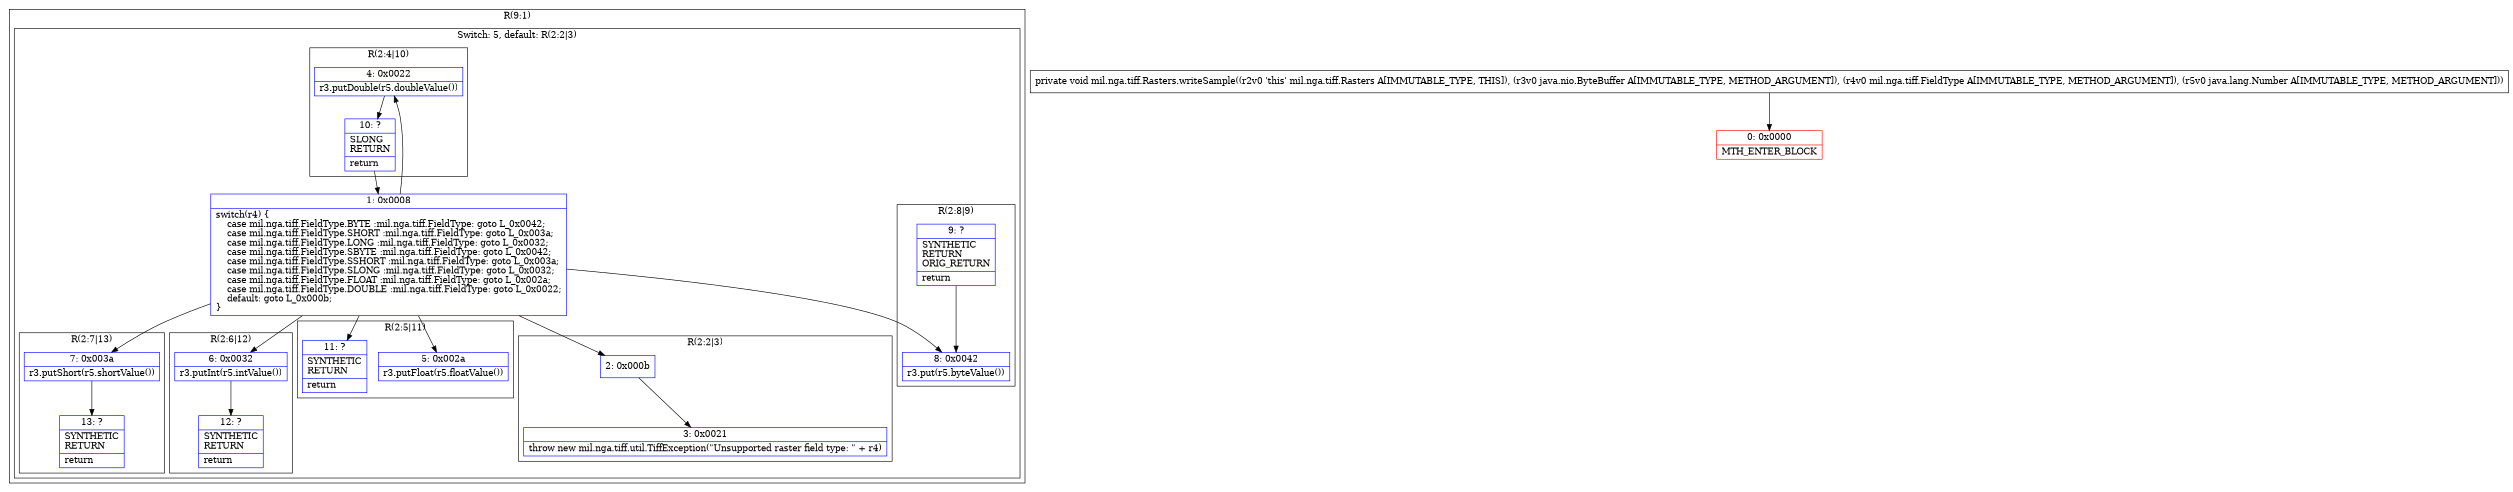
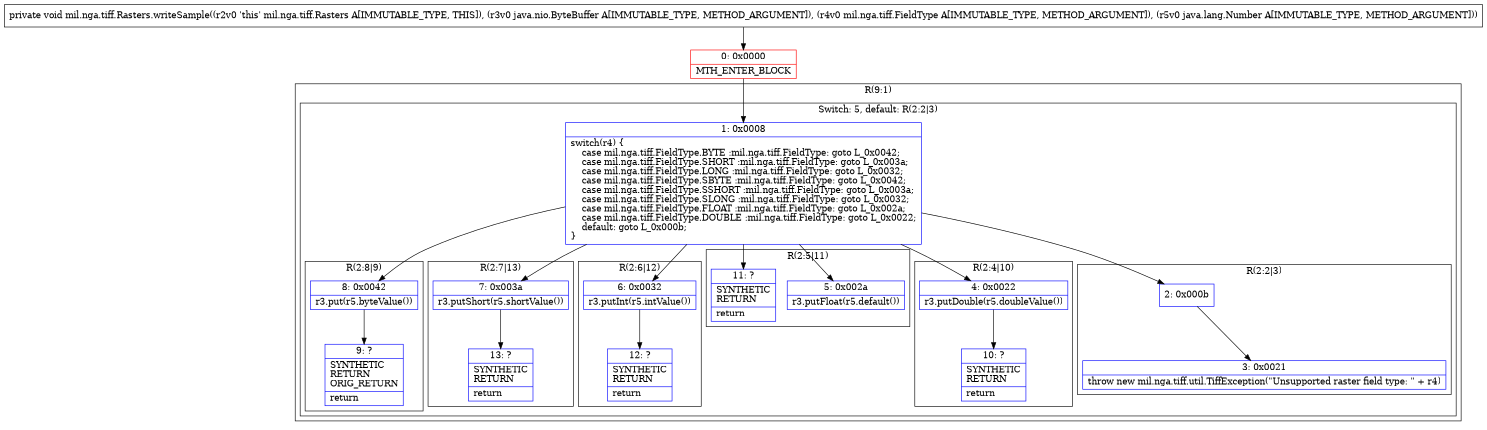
node "10: ?": text "SLONG" -> "SYNTHETIC"
edge "10: ?" -> "1: 0x0008": now "0: 0x0000" -> "1: 0x0008"
edge "9: ?" -> "8: 0x0042": reversed
node "5: 0x002a": text "r3.putFloat(r5.floatValue())" -> "r3.putFloat(r5.default())"
